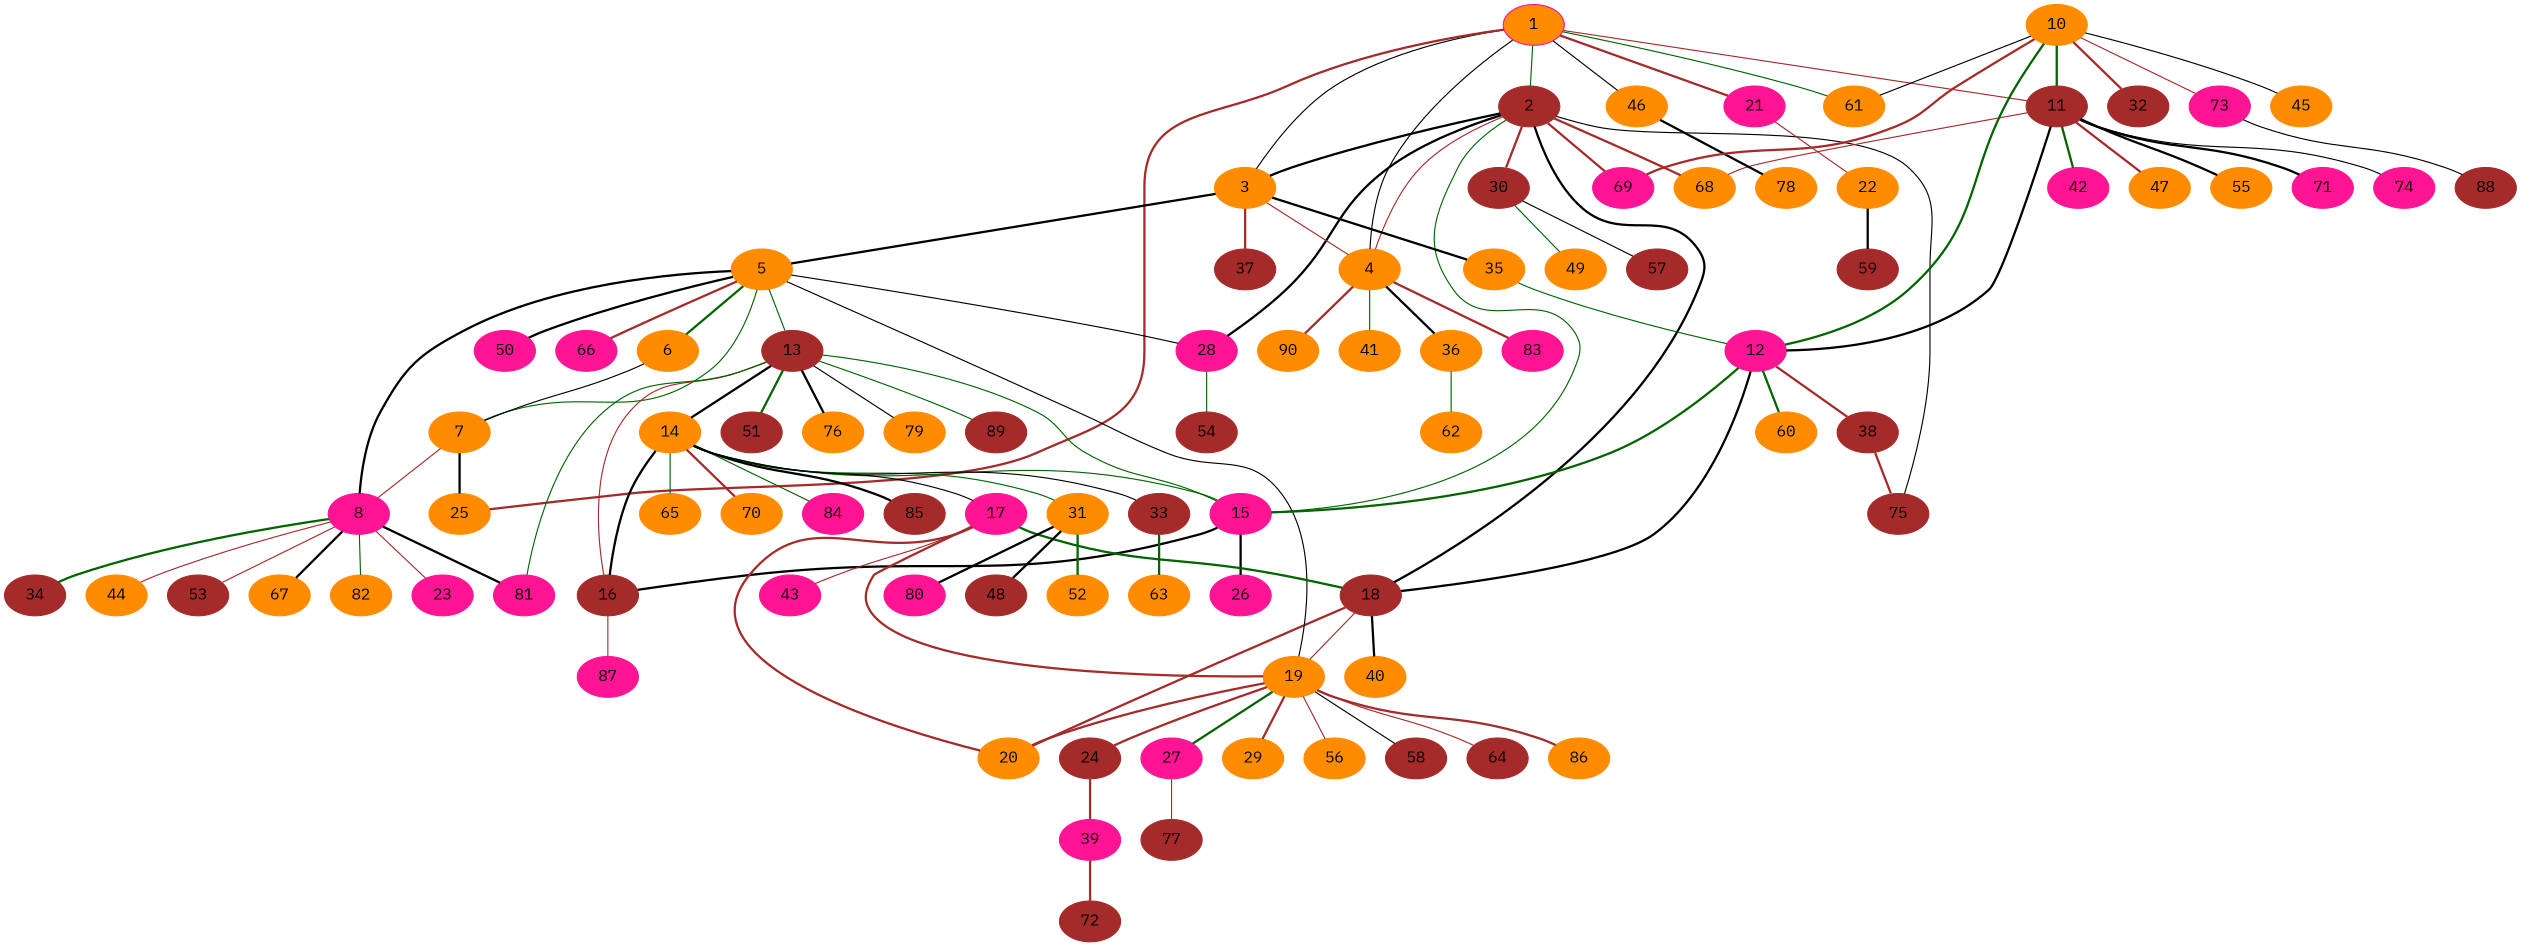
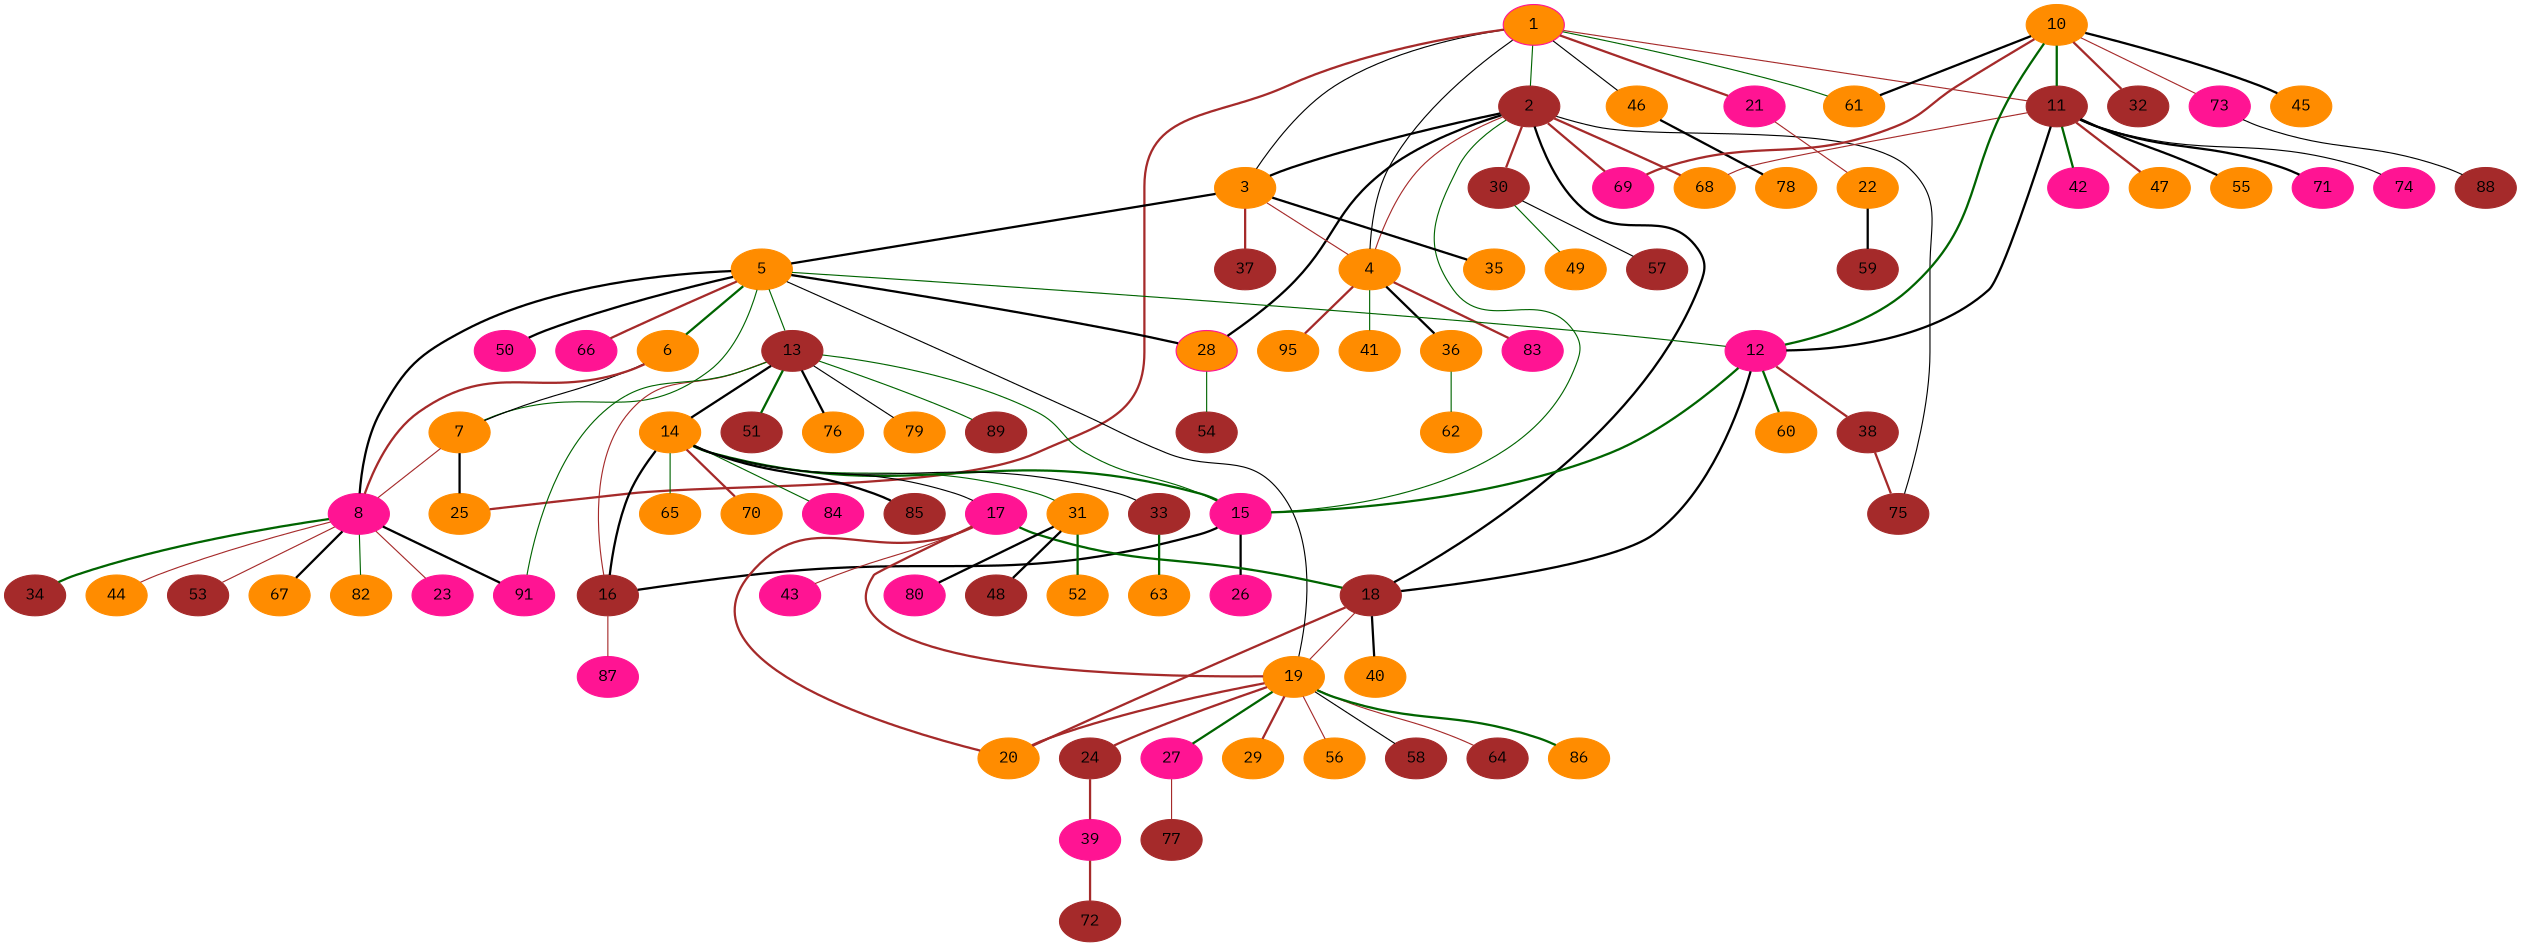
edge "10" -- "45": style solid -> bold
edge "10" -- "61": style solid -> bold
edge "5" -- "28": style solid -> bold
edge "35" -- "12": now "5" -- "12"
node "28": fillcolor deeppink -> darkorange
node "90": label "90" -> "95"
edge "6" -- "8": added
edge "14" -- "15": style solid -> bold
node "81": label "81" -> "91"
edge "19" -- "86": color brown -> darkgreen
